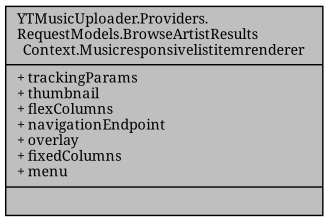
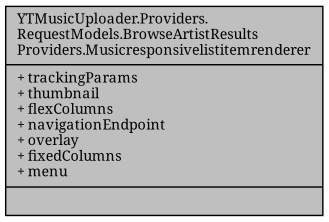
node "YTMusicUploader.Providers.": text "Context.Musicresponsivelistitemrenderer" -> "Providers.Musicresponsivelistitemrenderer"
